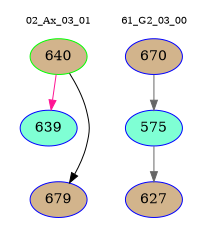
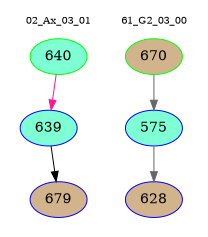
node "640": fillcolor tan -> aquamarine
node "670": color blue -> green
edge "640" -> "679": now "639" -> "679"
node "627": label "627" -> "628"
